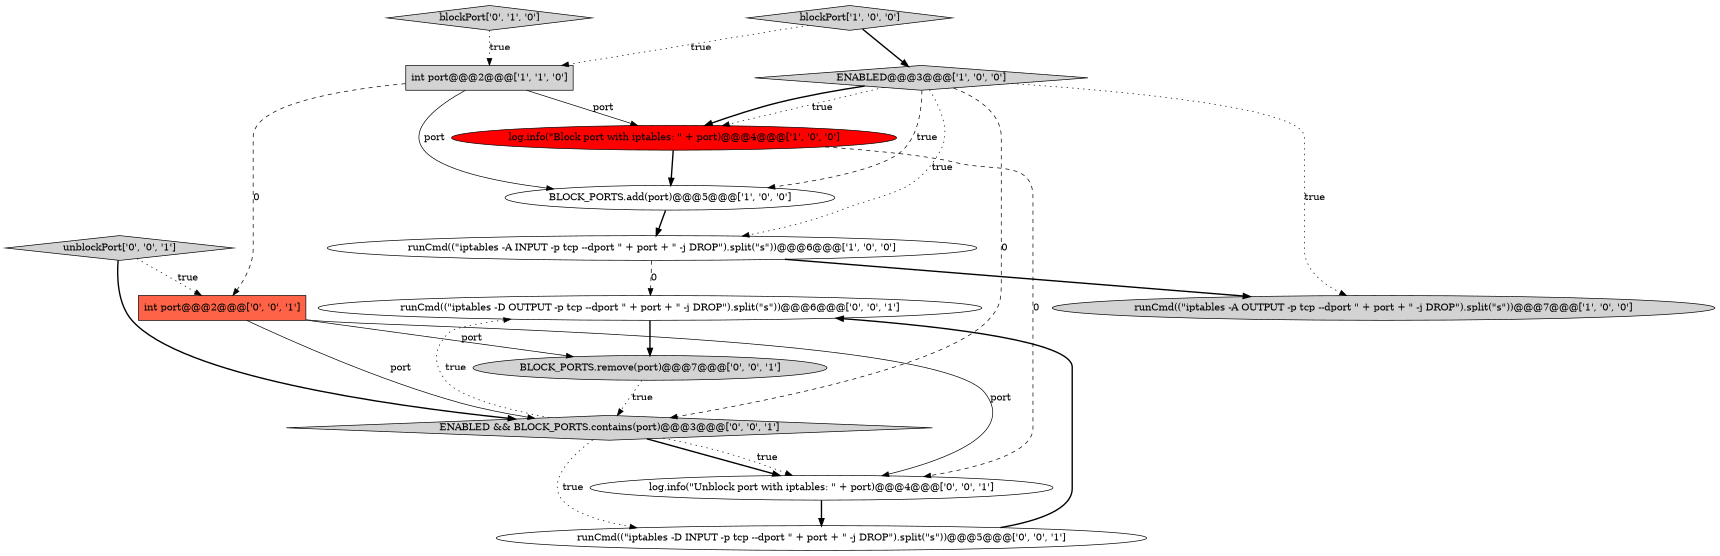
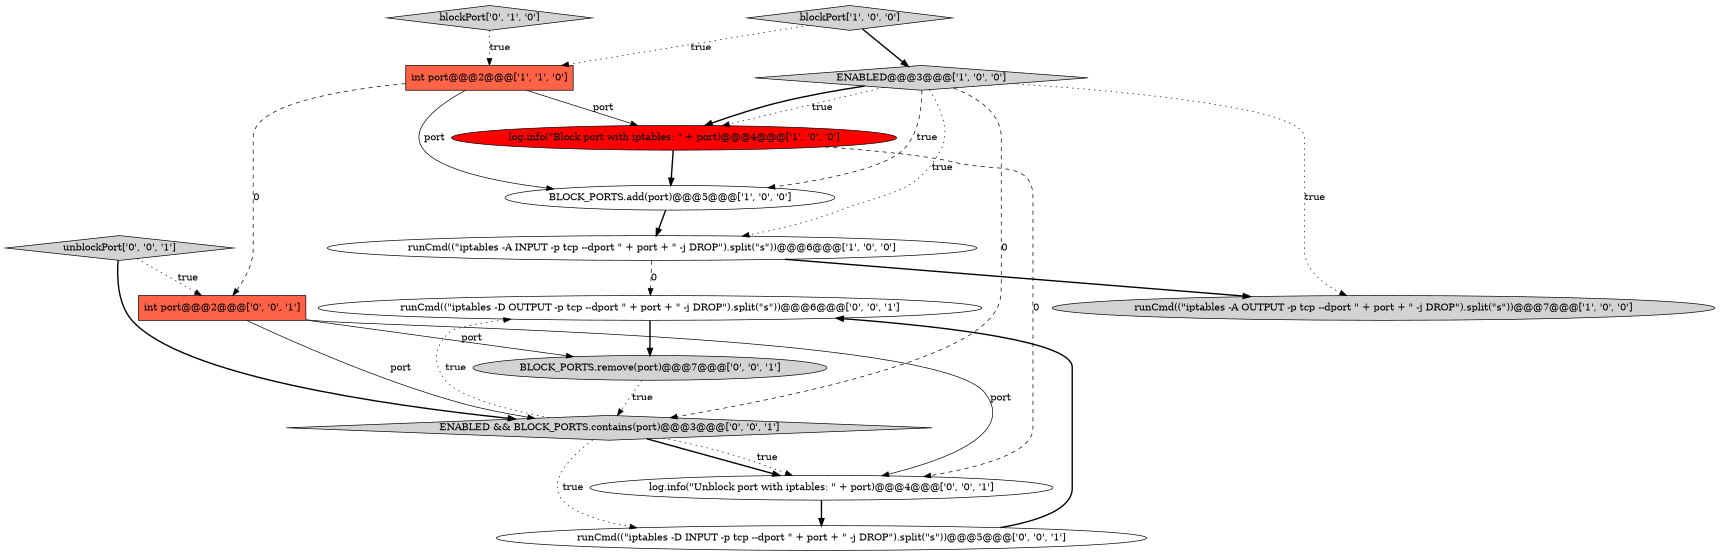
node "int port@@@2@@@['1', '1', '0']": fillcolor lightgray -> tomato
